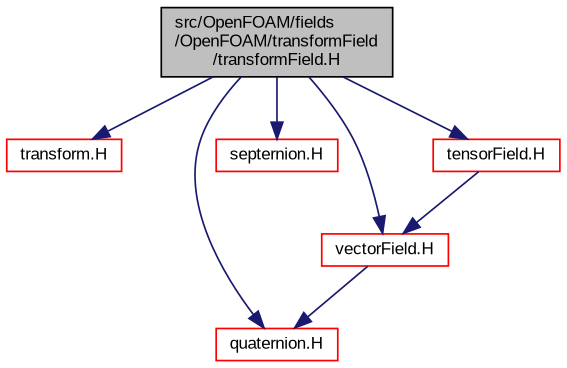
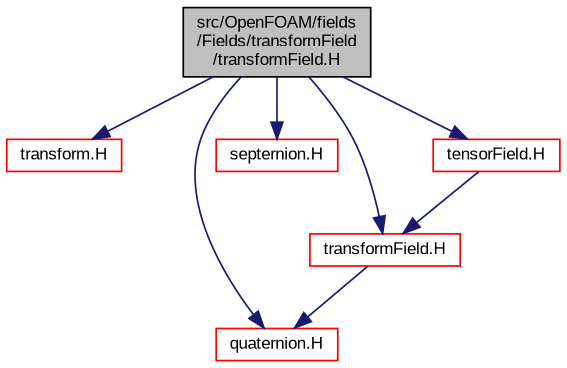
node "src/OpenFOAM/fields /OpenFOAM/transformField /transformField.H": label "src/OpenFOAM/fields /OpenFOAM/transformField /transformField.H" -> "src/OpenFOAM/fields /Fields/transformField /transformField.H"
node "vectorField.H": label "vectorField.H" -> "transformField.H"
